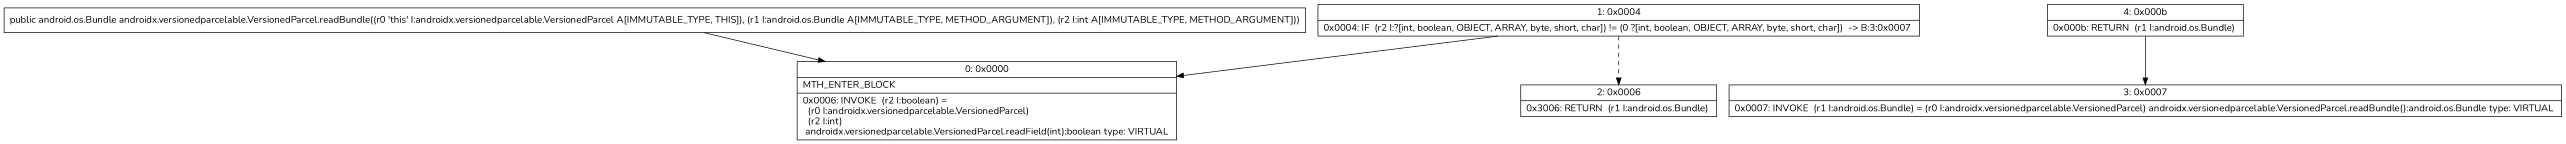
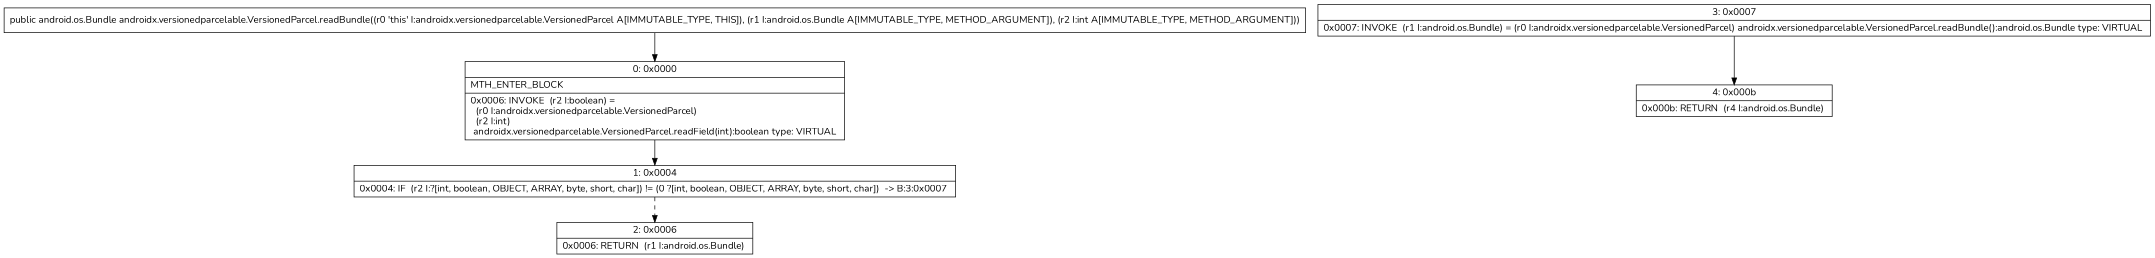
node "4: 0x000b": text "0x000b: RETURN  (r1 I:android.os.Bundle)" -> "0x000b: RETURN  (r4 I:android.os.Bundle)"
edge "1: 0x0004" -> "0: 0x0000": reversed
edge "4: 0x000b" -> "3: 0x0007": reversed
node "2: 0x0006": text "0x3006: RETURN  (r1 I:android.os.Bundle)" -> "0x0006: RETURN  (r1 I:android.os.Bundle)"
